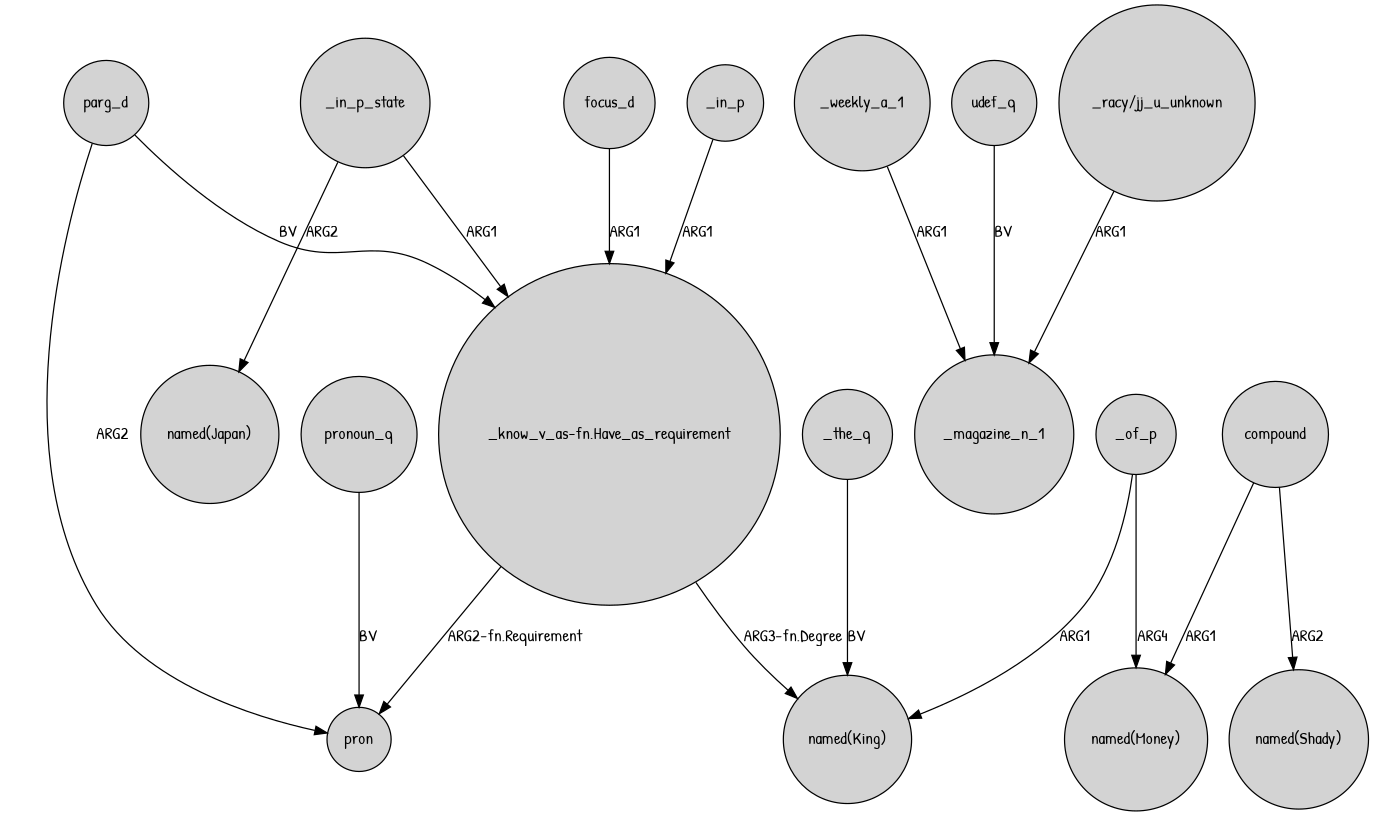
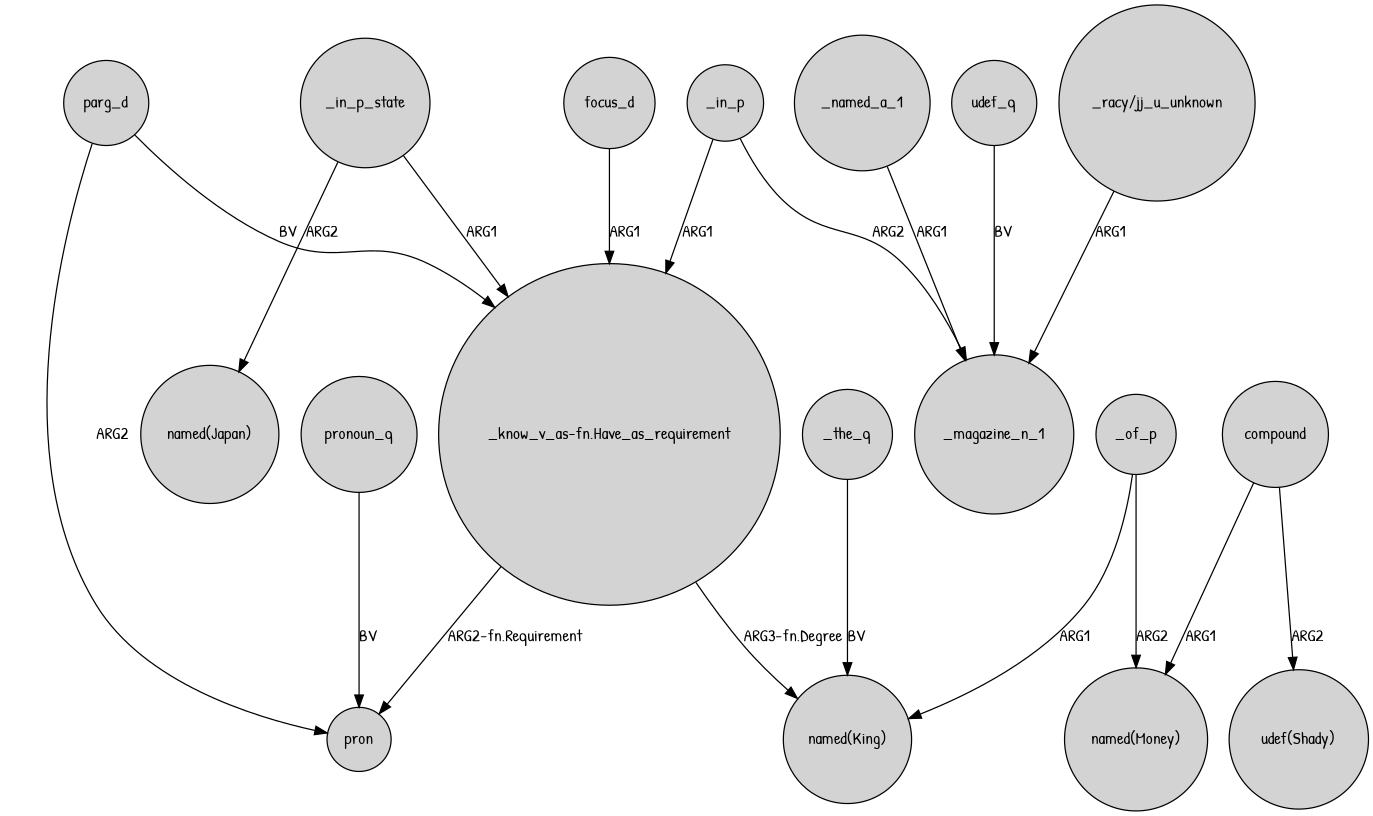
node "_weekly_a_1": label "_weekly_a_1" -> "_named_a_1"
edge "_in_p" -> "_magazine_n_1": added, label "ARG2"
edge "_of_p" -> "named(Money)": label "ARG4" -> "ARG2"
node "named(Shady)": label "named(Shady)" -> "udef(Shady)"
